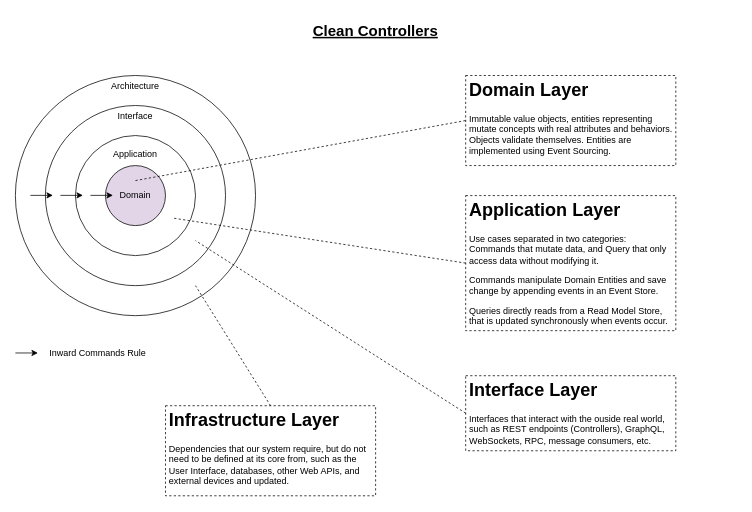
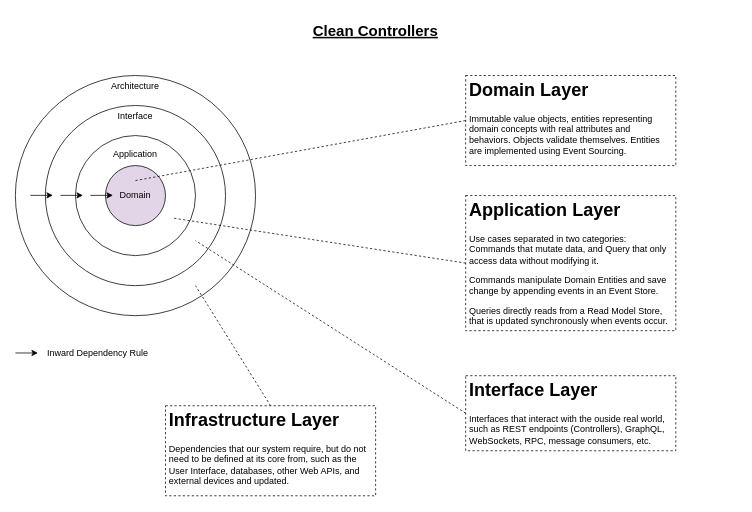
node "Domain LayerImmutable value objects, entities representing mutate concepts with real attributes and behaviors. Objects validate themselves. Entities are implemented using Event Sourcing.": label "Domain LayerImmutable value objects, entities representing mutate concepts with real attributes and behaviors. Objects validate themselves. Entities are implemented using Event Sourcing." -> "Domain LayerImmutable value objects, entities representing domain concepts with real attributes and behaviors. Objects validate themselves. Entities are implemented using Event Sourcing."
node "Inward Commands Rule": label "Inward Commands Rule" -> "Inward Dependency Rule"
